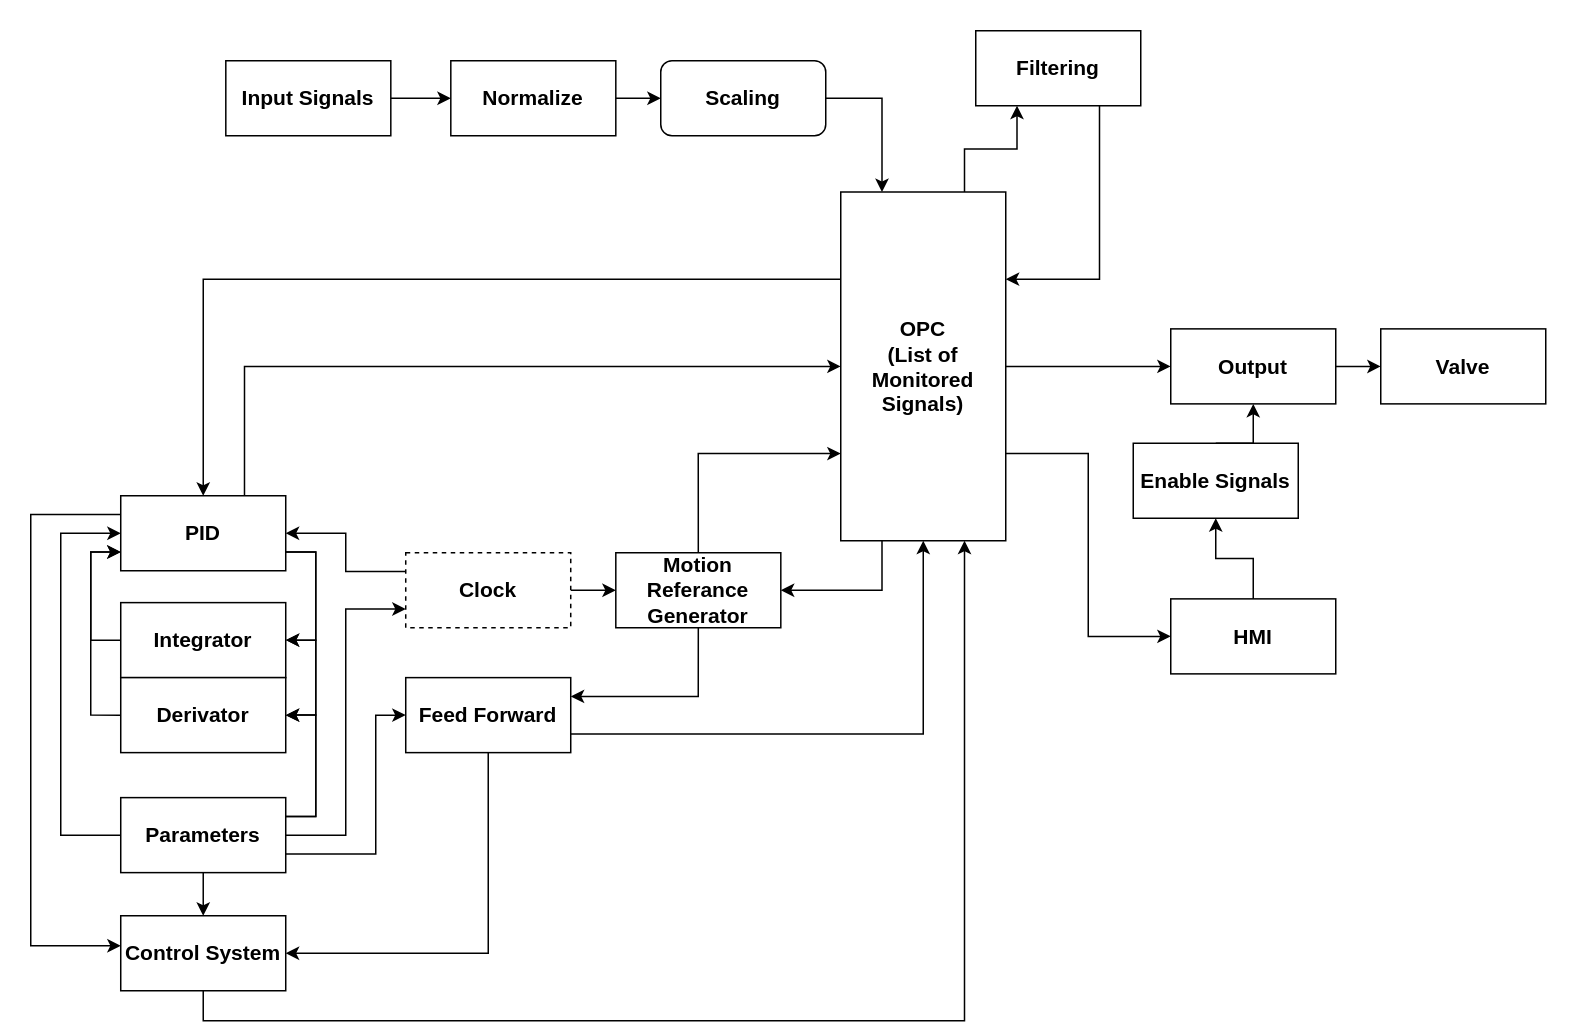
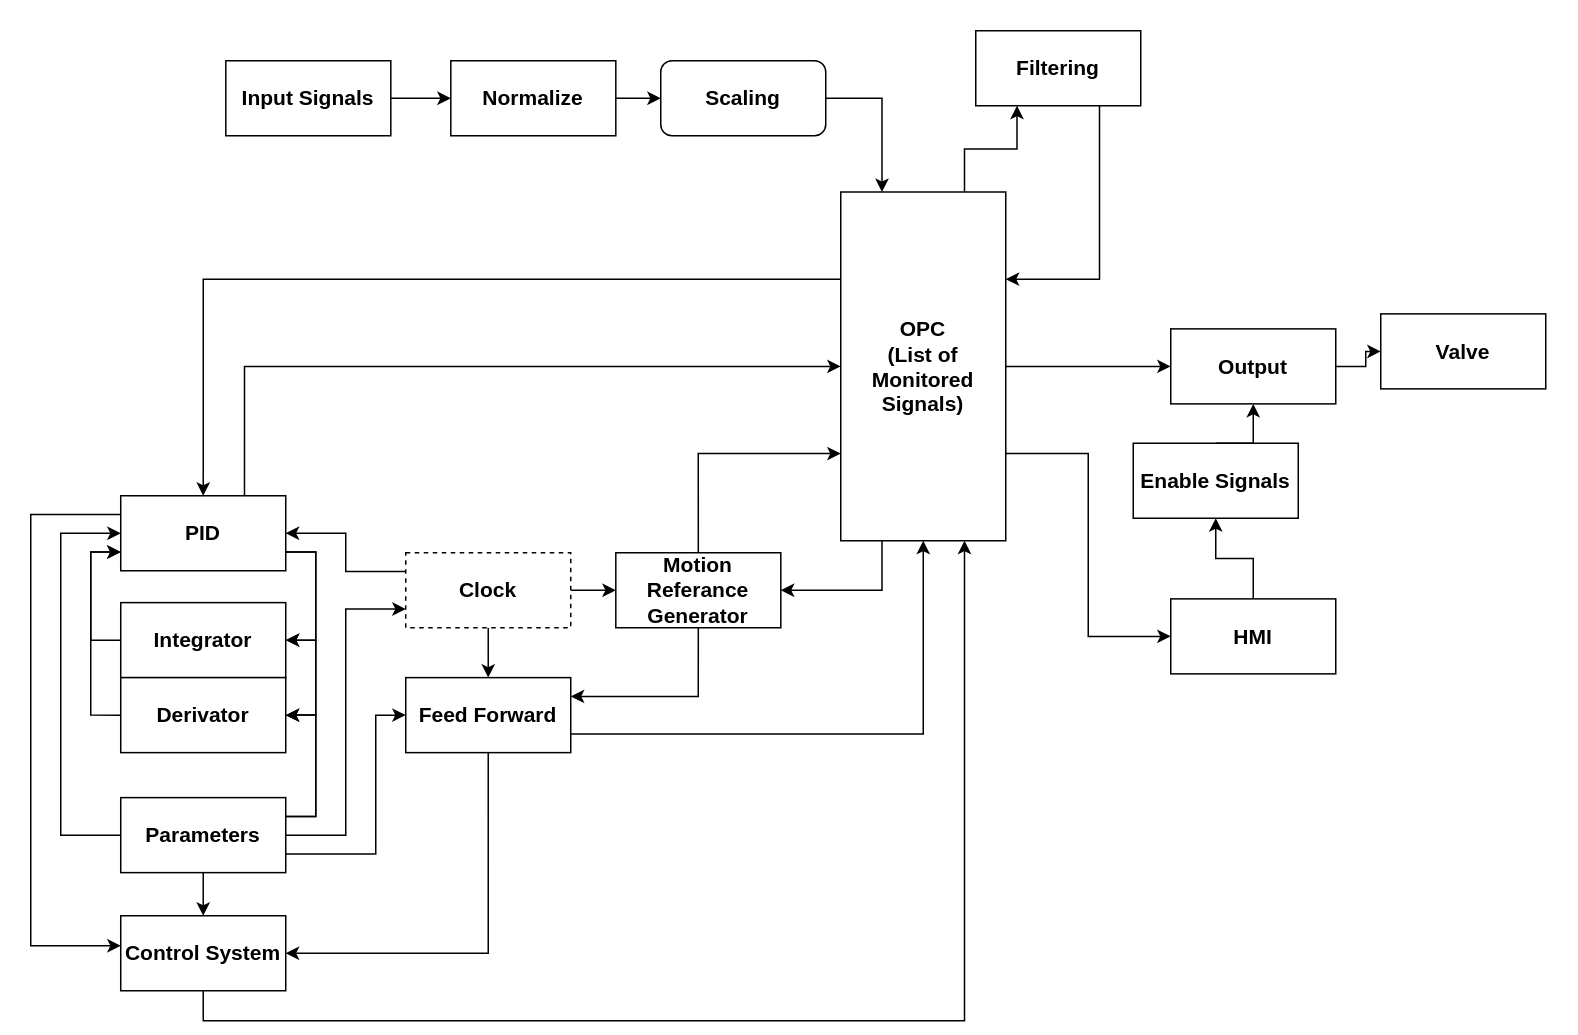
node "Valve": moved (1463, 366) -> (1463, 351)
edge "Clock" -> "Feed Forward": added
